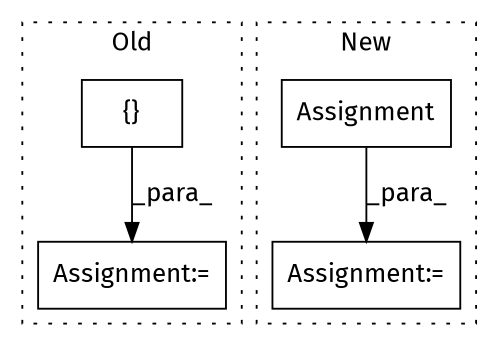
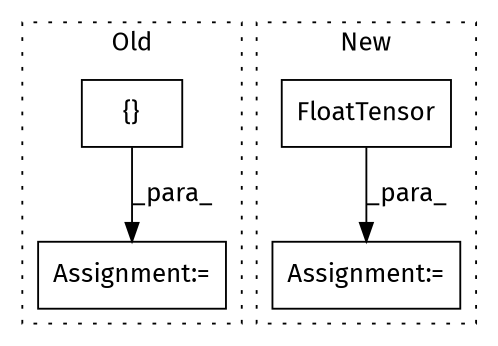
node "Assignment": label "Assignment" -> "FloatTensor"
